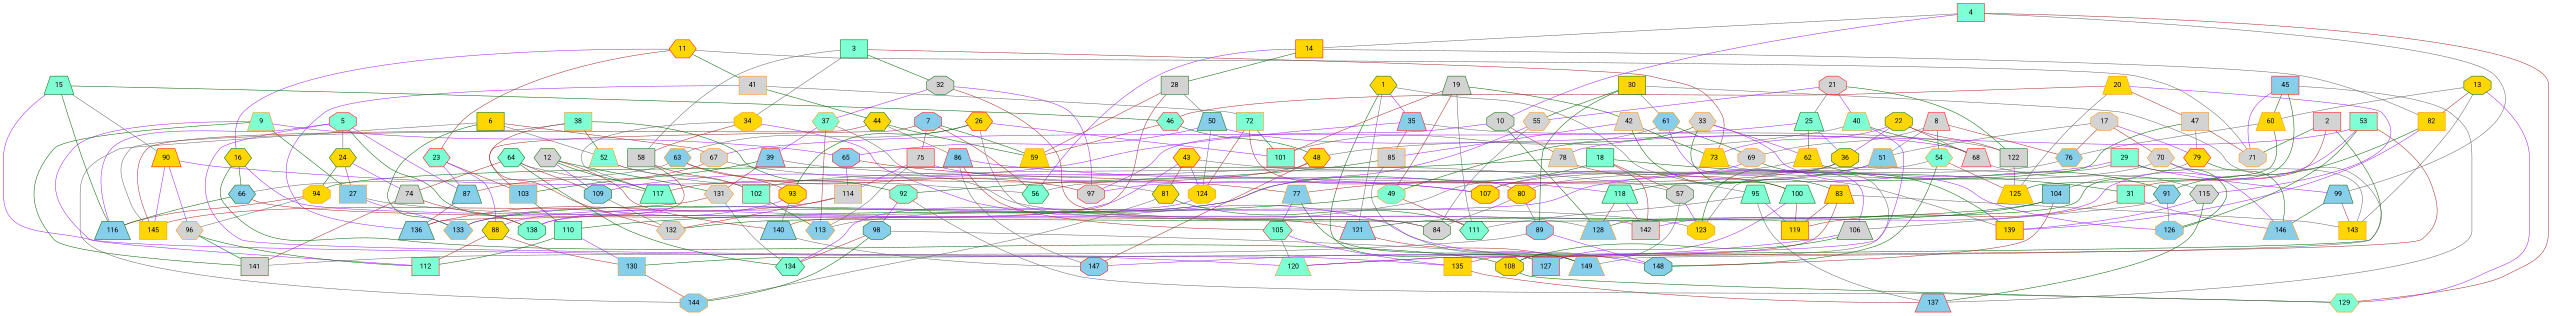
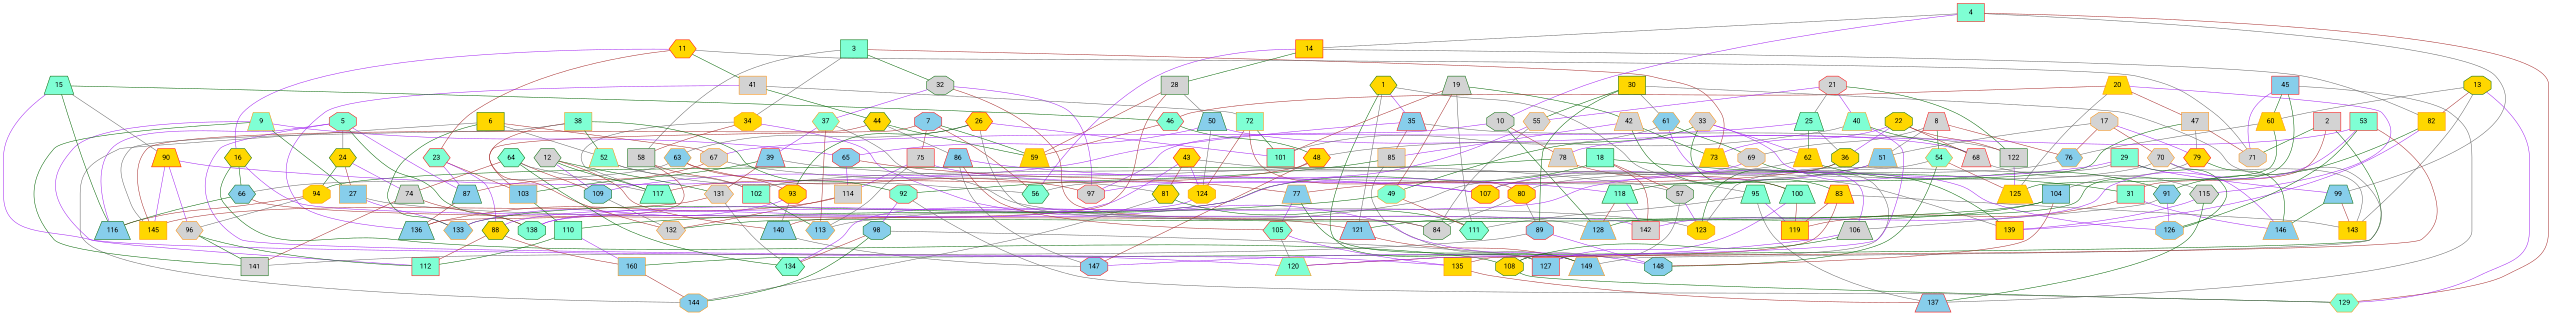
node "130": label "130" -> "160"
